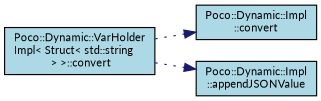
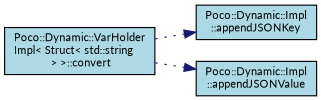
node "Poco::Dynamic::Impl ::convert": label "Poco::Dynamic::Impl ::convert" -> "Poco::Dynamic::Impl ::appendJSONKey"
